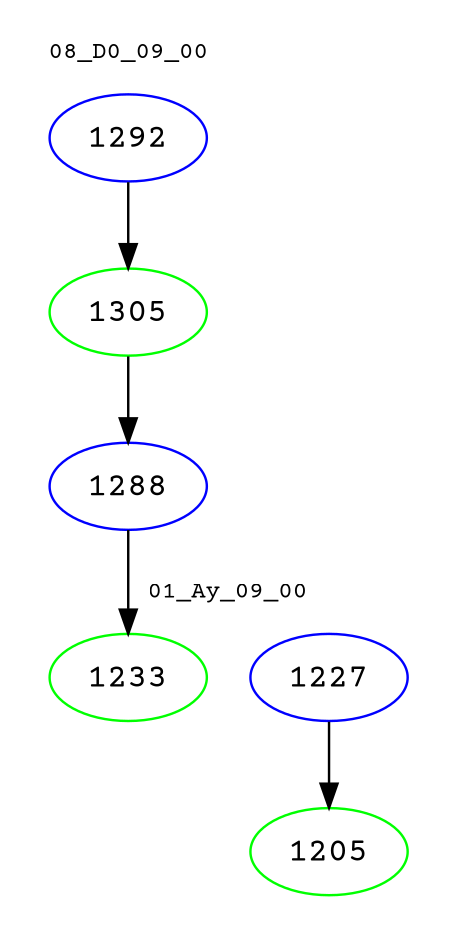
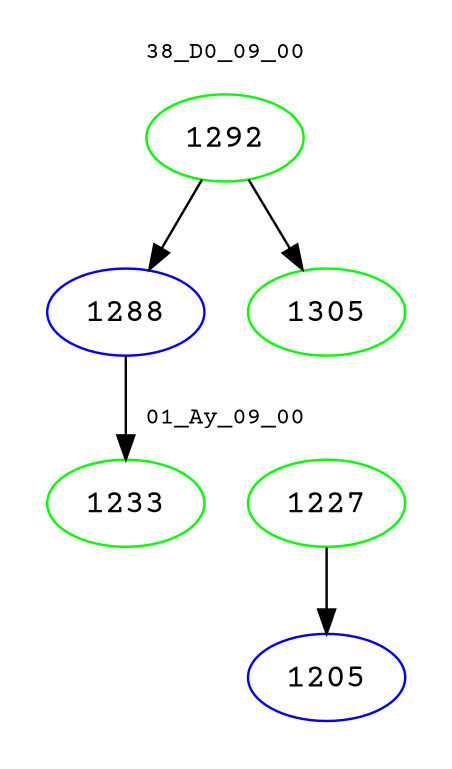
cluster "08_D0_09_00": label "08_D0_09_00" -> "38_D0_09_00"
node "1292": color blue -> green
edge "1305" -> "1288": now "1292" -> "1288"
node "1227": color blue -> green
node "1205": color green -> blue
